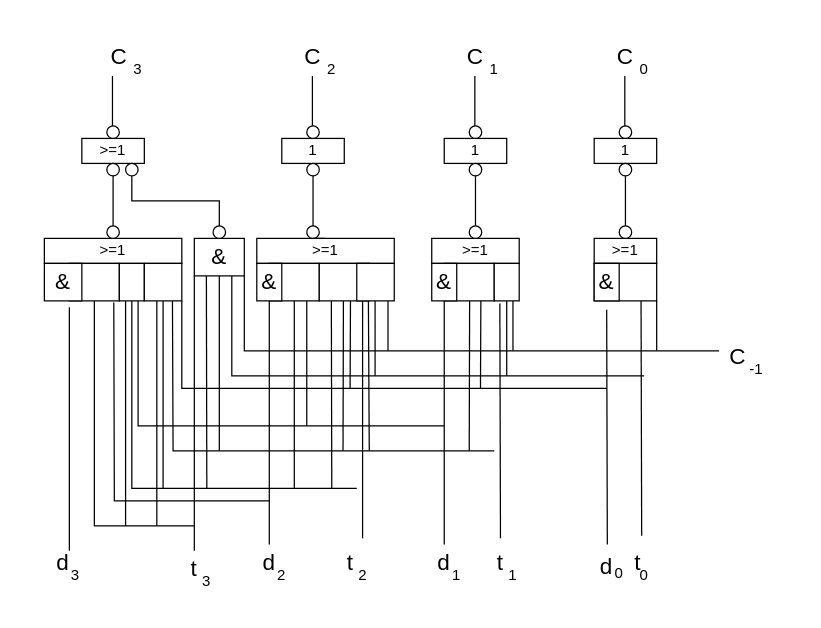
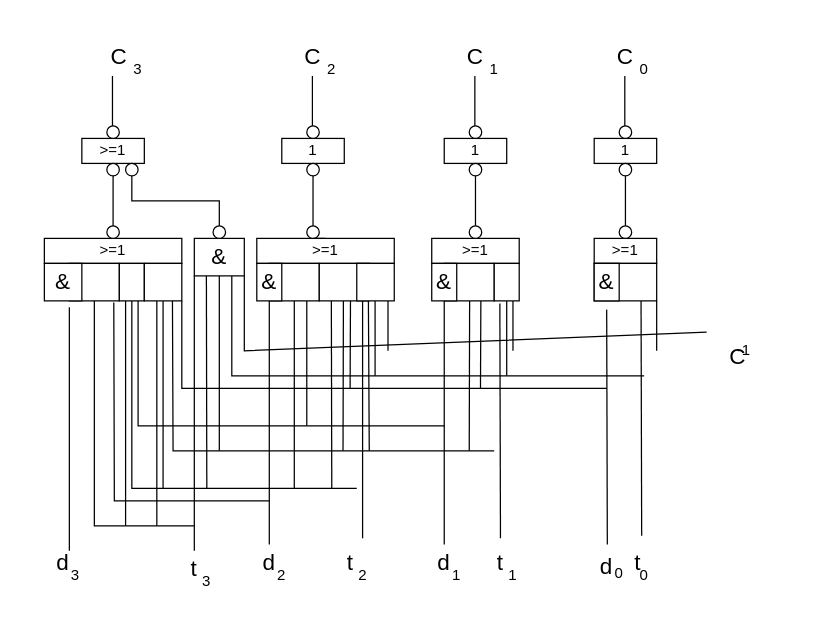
node "-1": moved (757, 369) -> (744, 351)
